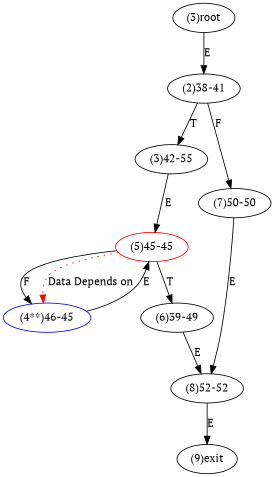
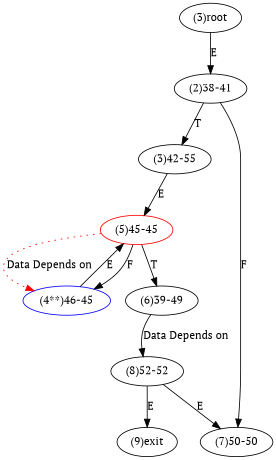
edge "(7)50-50" -> "(8)52-52": reversed
edge "(6)39-49" -> "(8)52-52": label "E" -> "Data Depends on"
